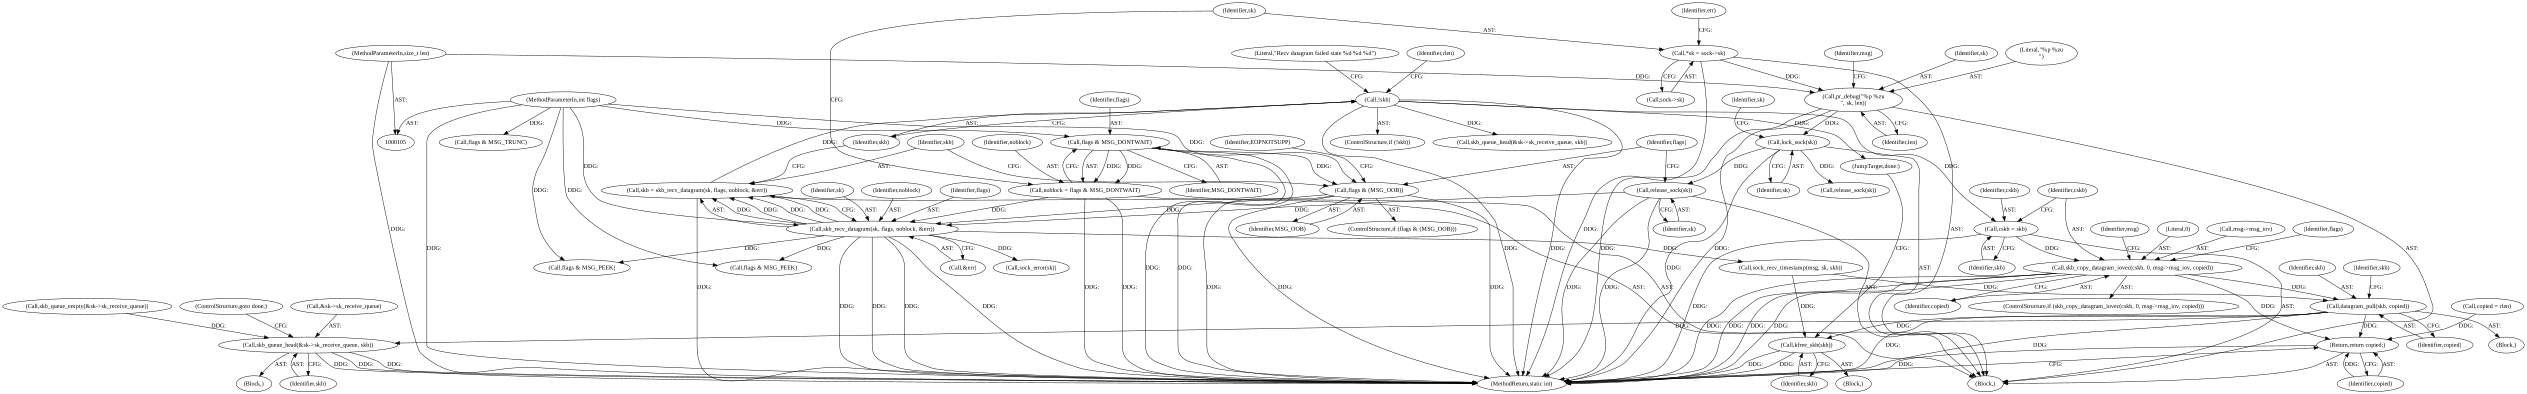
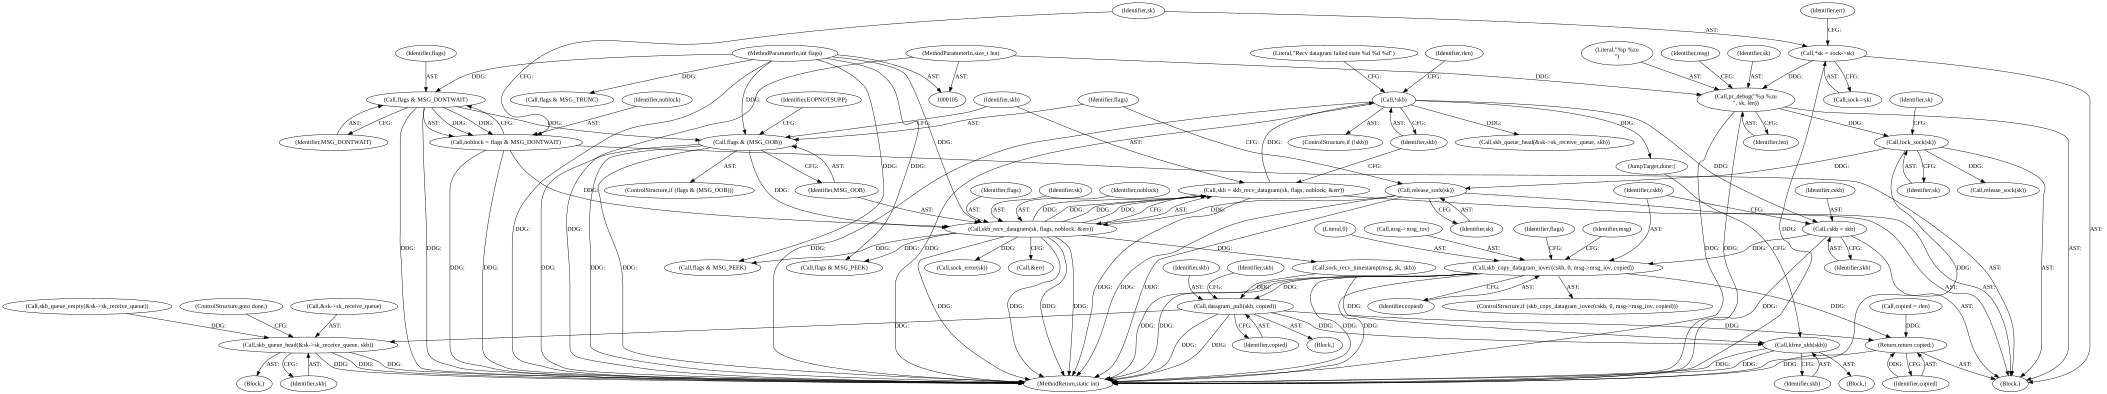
edge "(Call,flags & (MSG_OOB))" -> "(Identifier,MSG_OOB)": label "AST: " -> "CFG: "
edge "(Call,&err)" -> "(Call,skb_recv_datagram(sk, flags, noblock, &err))": now "(Identifier,MSG_OOB)" -> "(Call,skb_recv_datagram(sk, flags, noblock, &err))"
edge "(MethodReturn,static int)" -> "(Return,return copied;)": removed, label "CFG:"
